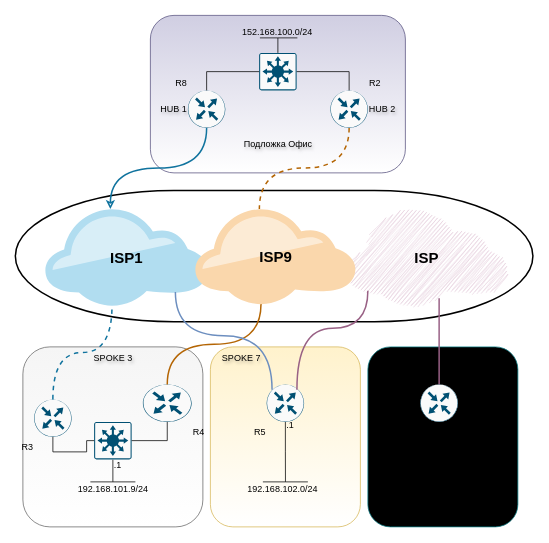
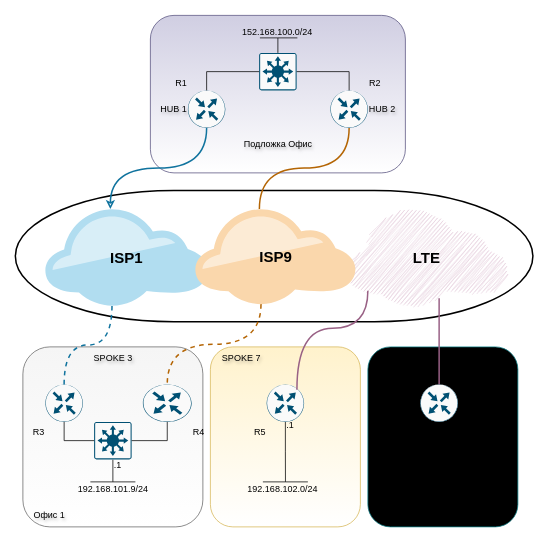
node "R8": label "R8" -> "R1"
edge "R2" -- "ISP9": style dashed -> solid
node "ISP": label "ISP" -> "LTE"
edge "ISP1" -- "R5": removed
edge "ISP9" -- "R4": style solid -> dashed
node "R3": moved (53, 418) -> (64, 403)
node "Офис 1": added
